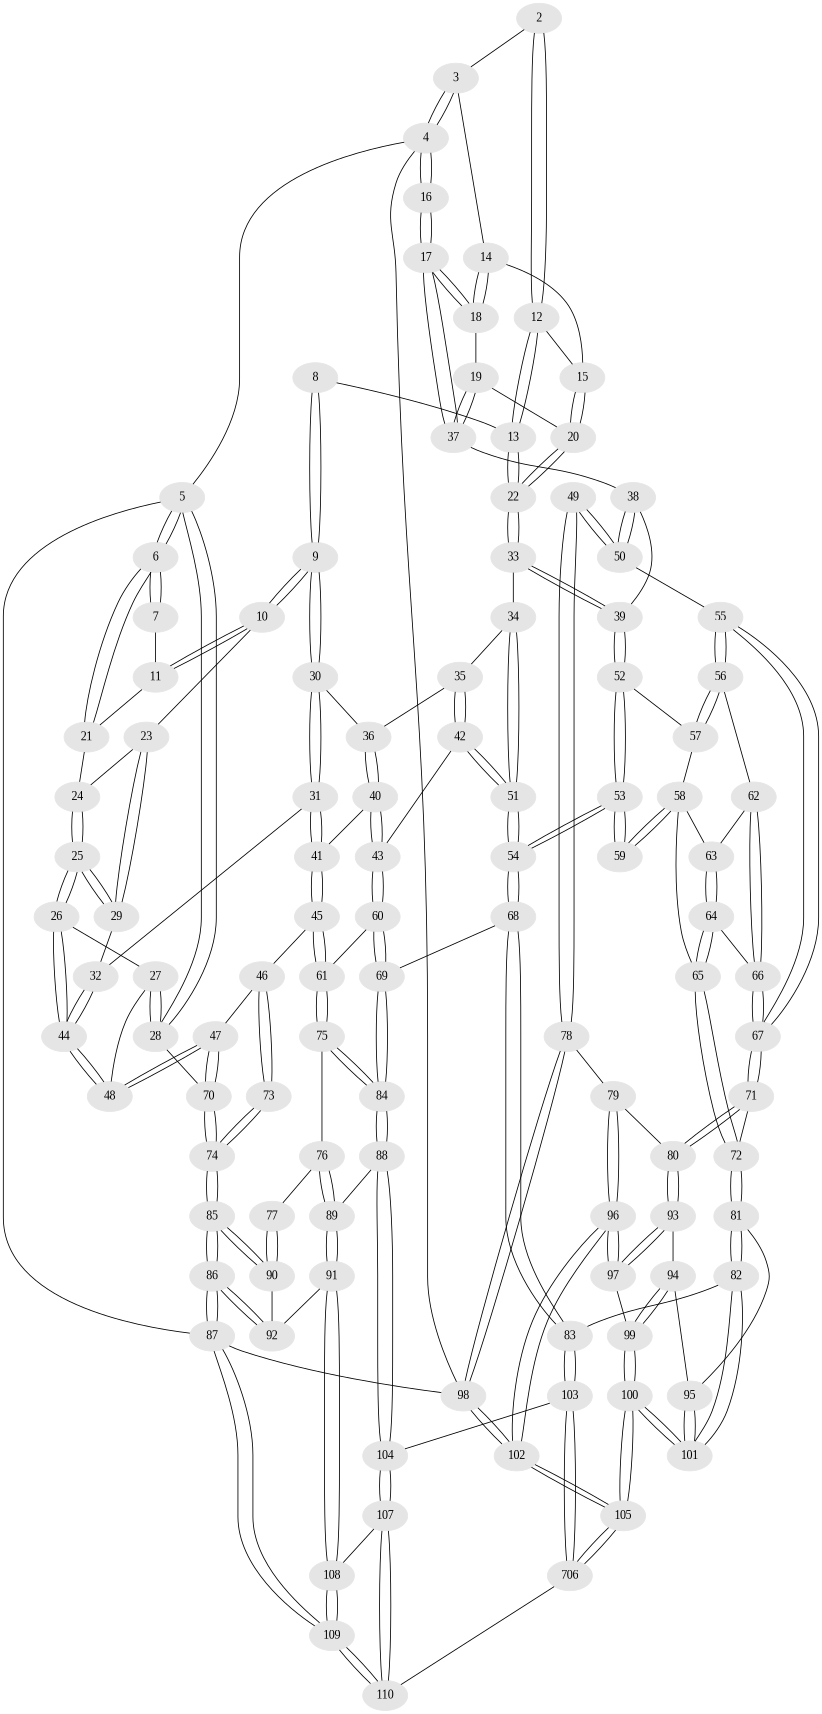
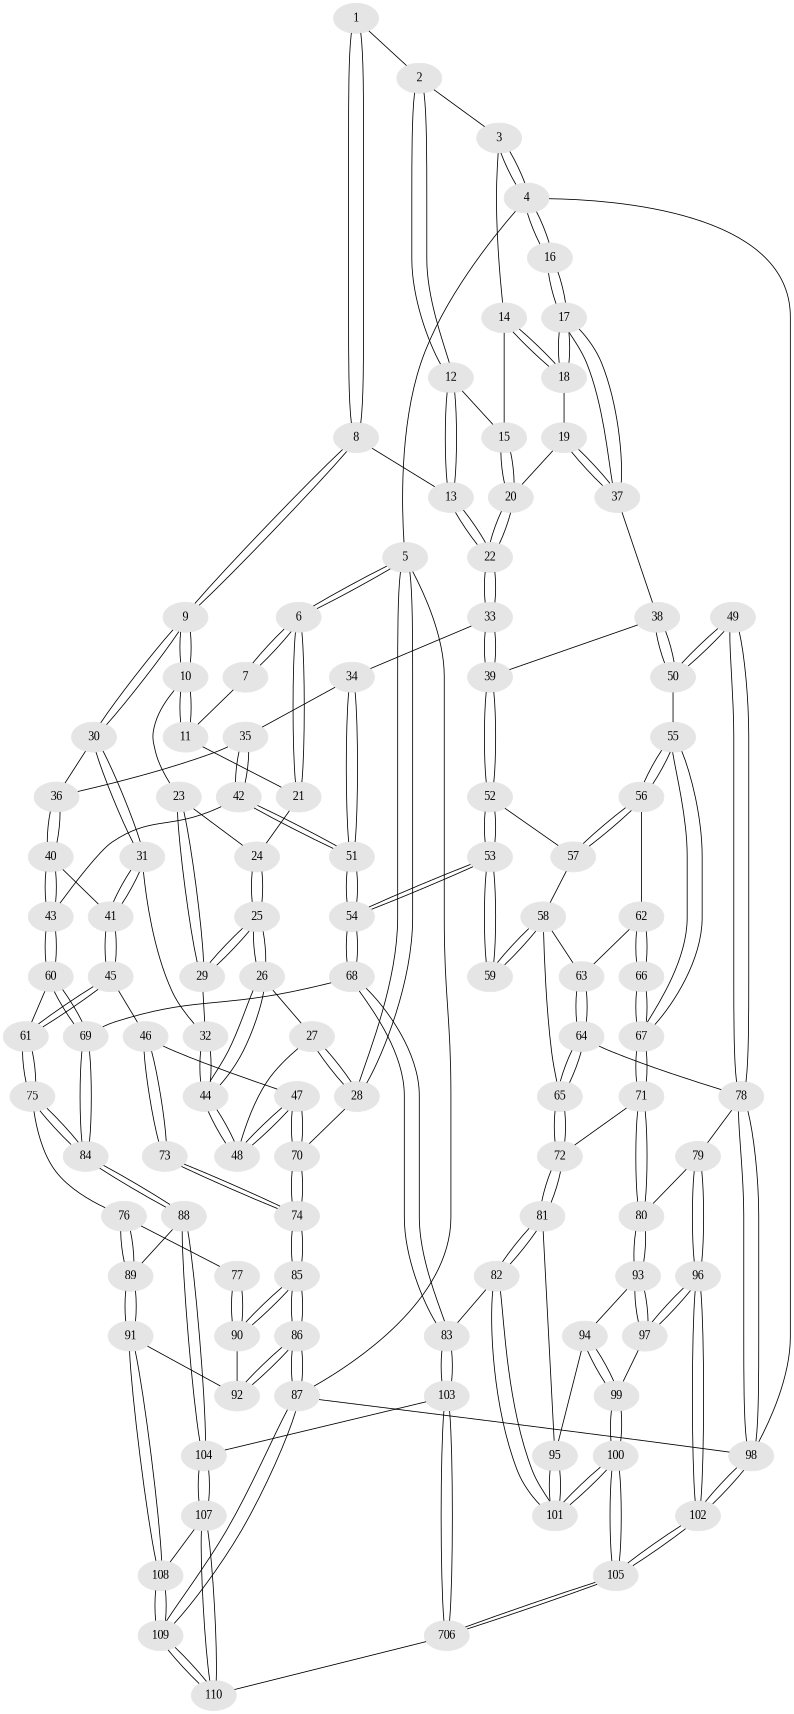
node "1": added
edge "64" -- "66": now "64" -- "78"
